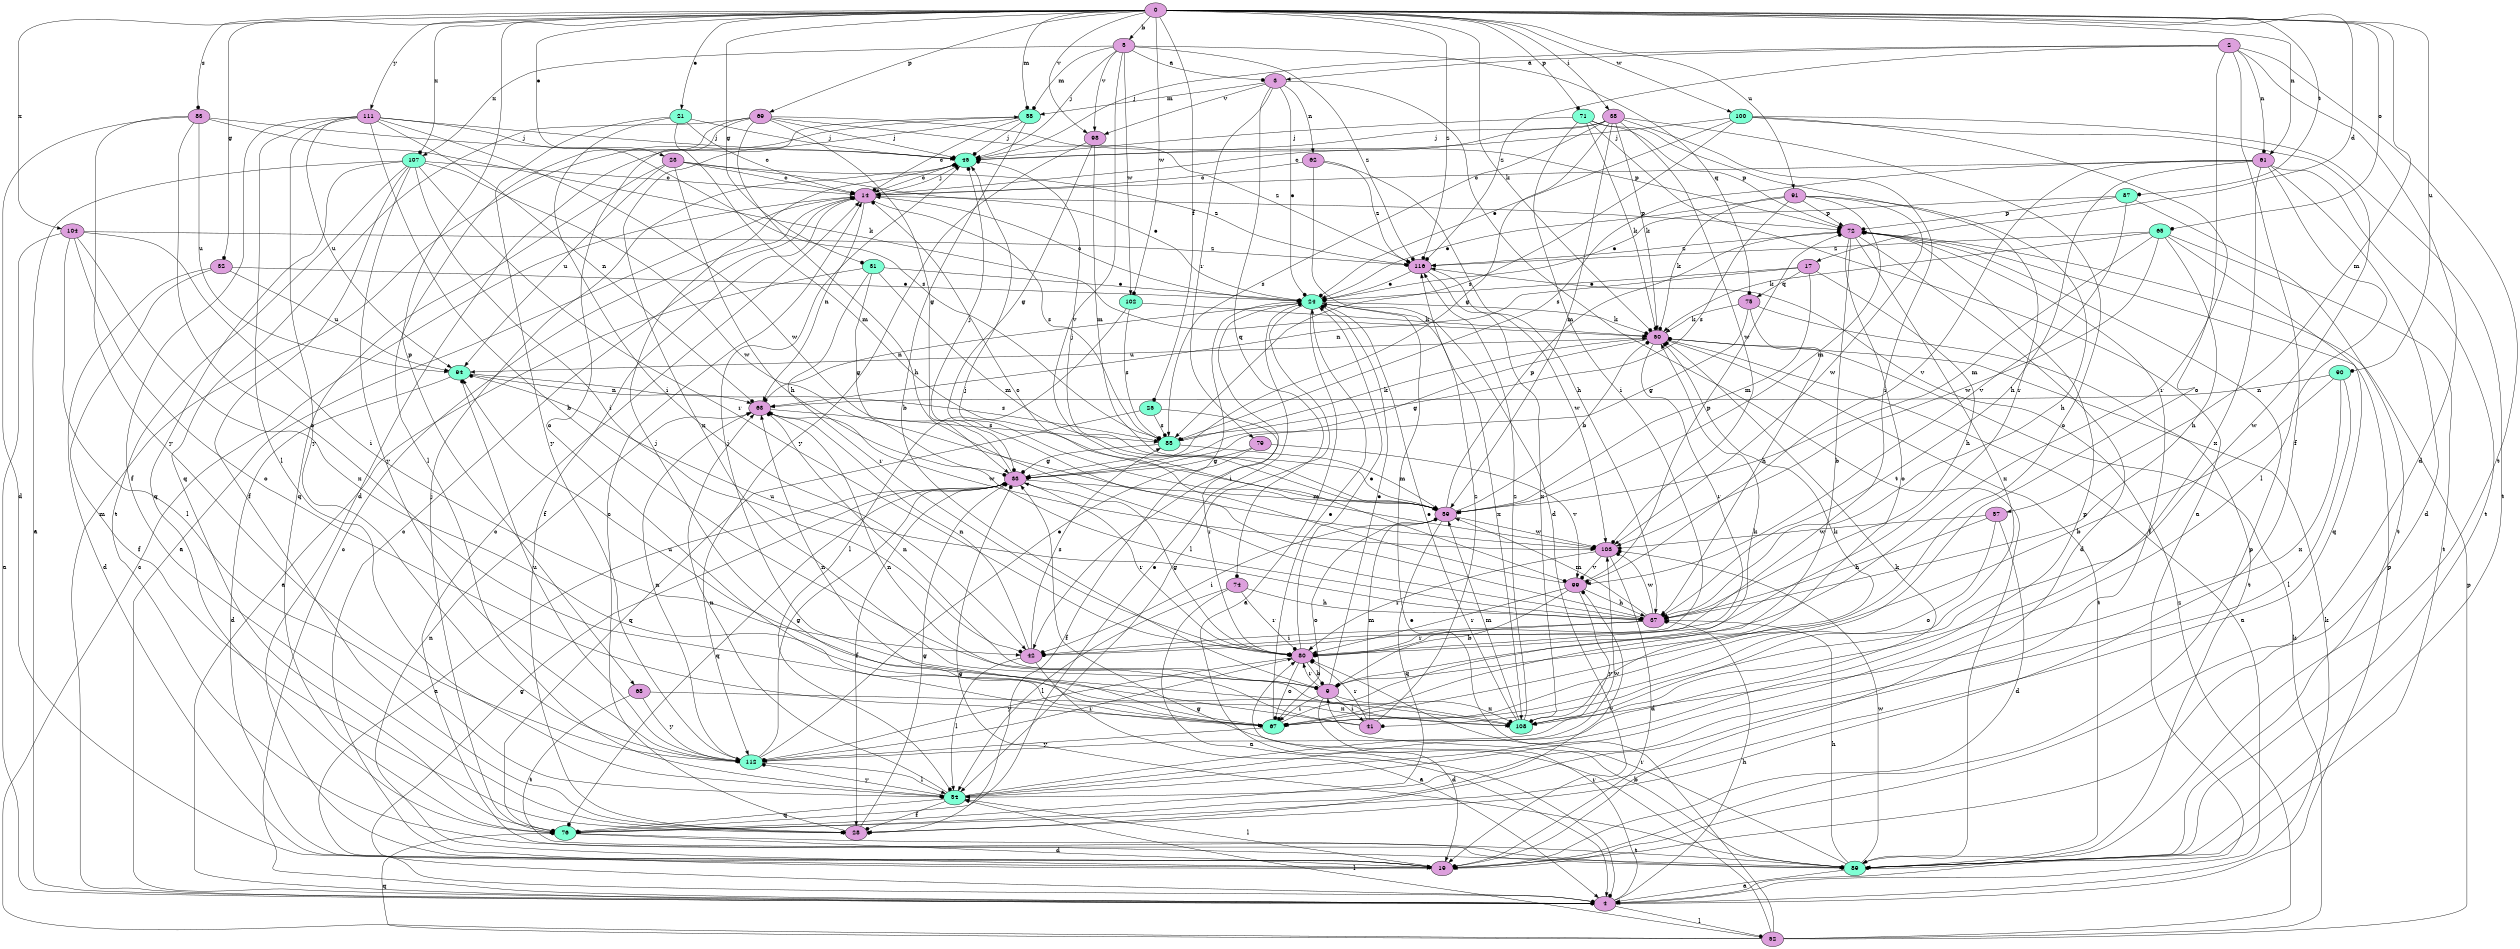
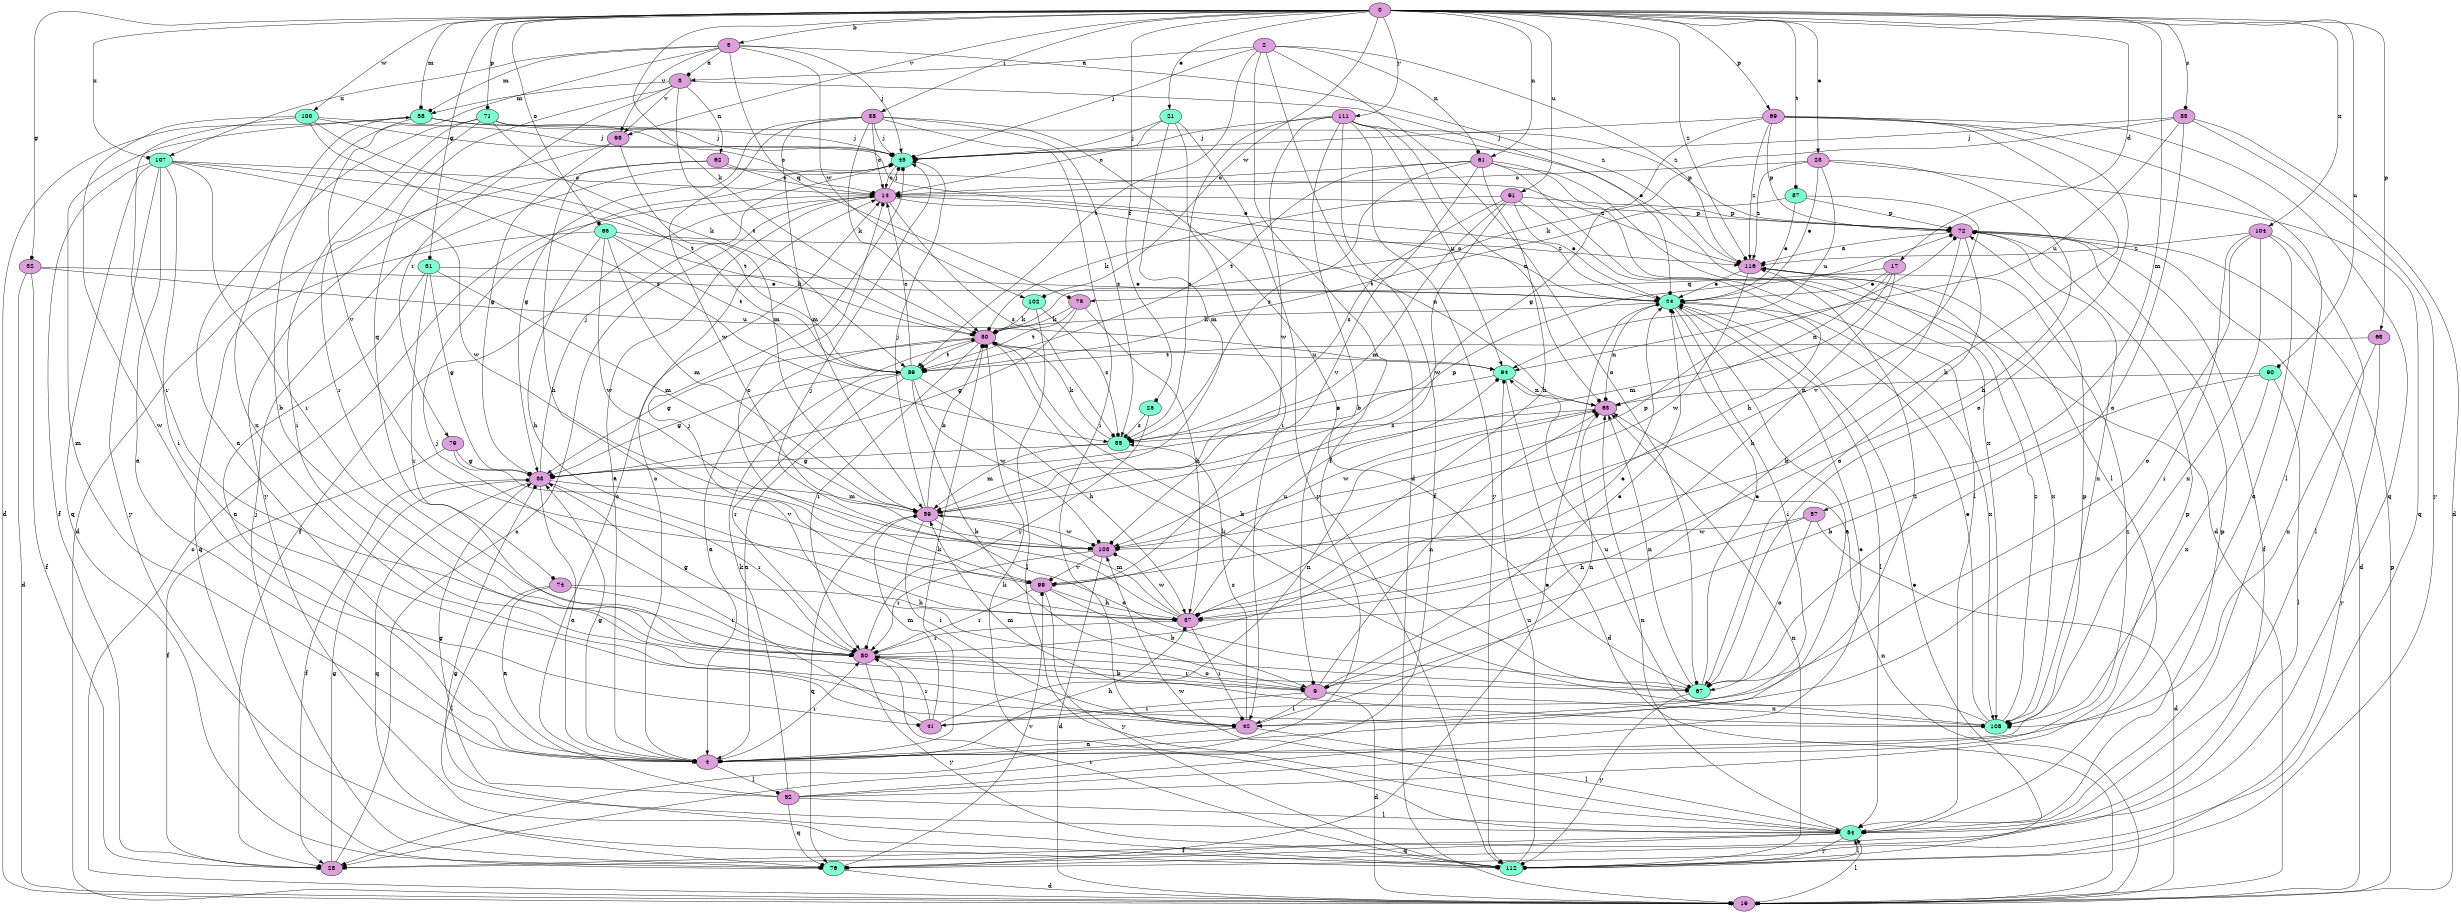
edge "72" -> "116": label "z" -> "a"
edge "25" -> "76": removed, label "q"
edge "9" -> "67": now "9" -> "42"
edge "76" -> "89": removed, label "t"
